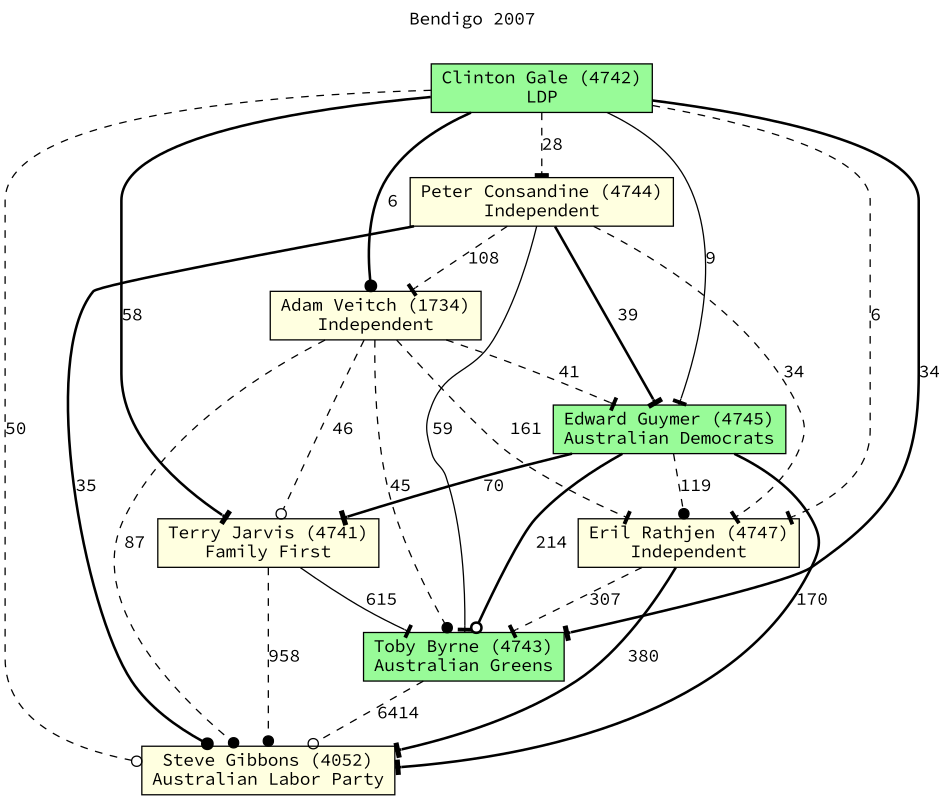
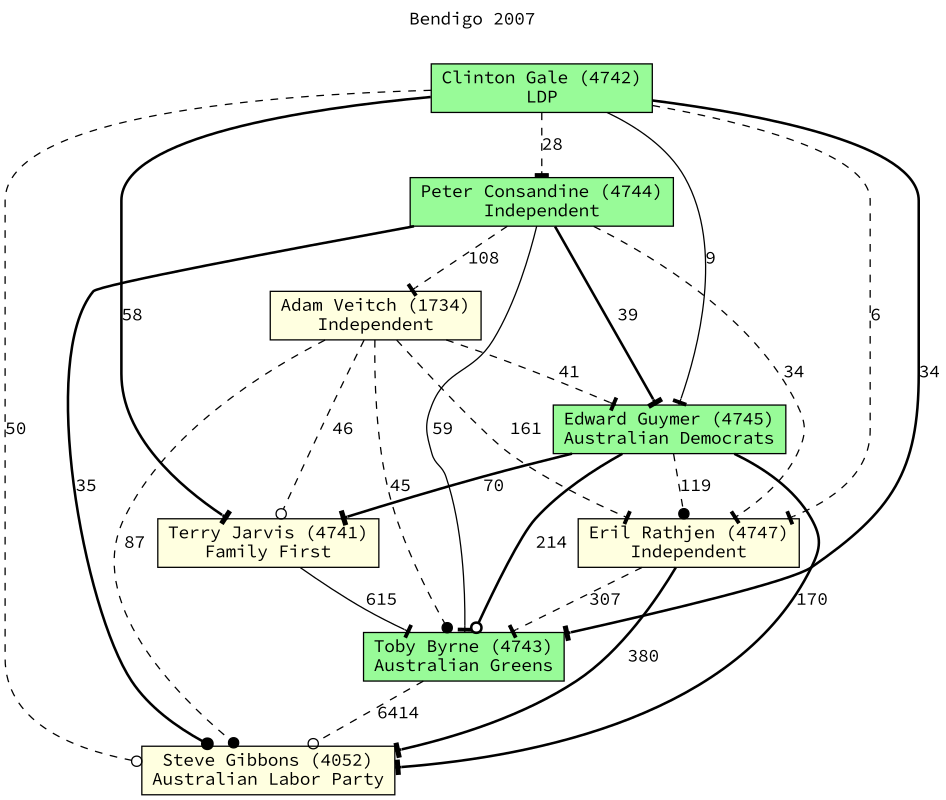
edge "Clinton Gale (4742) LDP" -> "Adam Veitch (1734) Independent": removed, label "6"
node "Peter Consandine (4744) Independent": fillcolor lightyellow -> palegreen
edge "Terry Jarvis (4741) Family First" -> "Steve Gibbons (4052) Australian Labor Party": removed, label "958"
